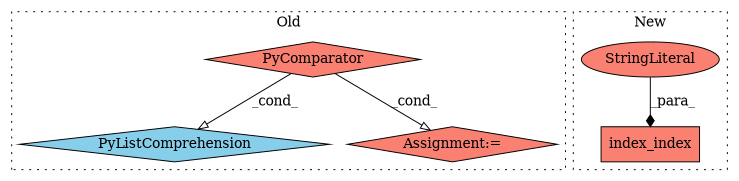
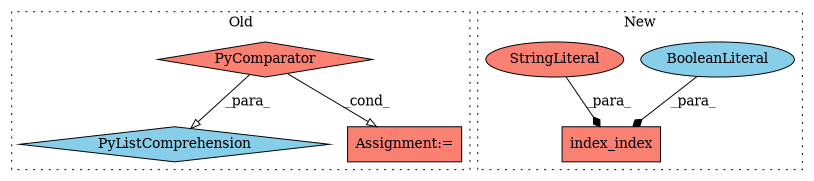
node "BooleanLiteral": added
edge "PyComparator" -> "PyListComprehension": label "_cond_" -> "_para_"
node "Assignment:=": shape diamond -> box
